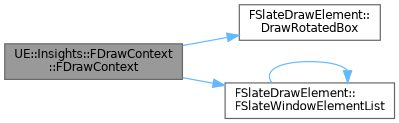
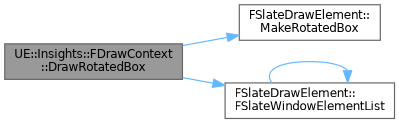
node "FSlateDrawElement:: DrawRotatedBox": label "FSlateDrawElement:: DrawRotatedBox" -> "FSlateDrawElement:: MakeRotatedBox"
node "UE::Insights::FDrawContext ::FDrawContext": label "UE::Insights::FDrawContext ::FDrawContext" -> "UE::Insights::FDrawContext ::DrawRotatedBox"
